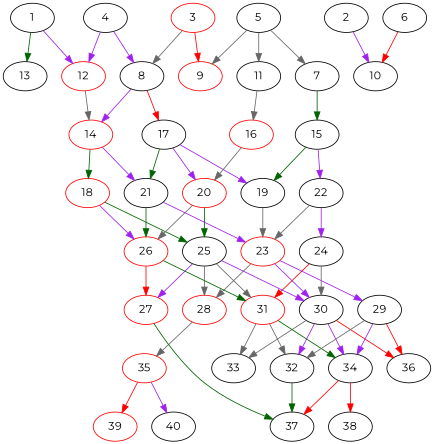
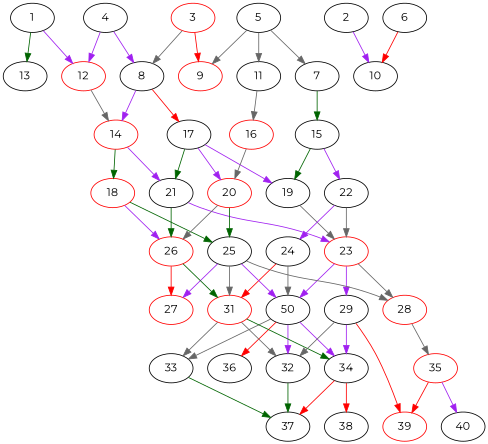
node "30": label "30" -> "50"
edge "29" -> "36": now "29" -> "39"
edge "27" -> "37": now "33" -> "37"
